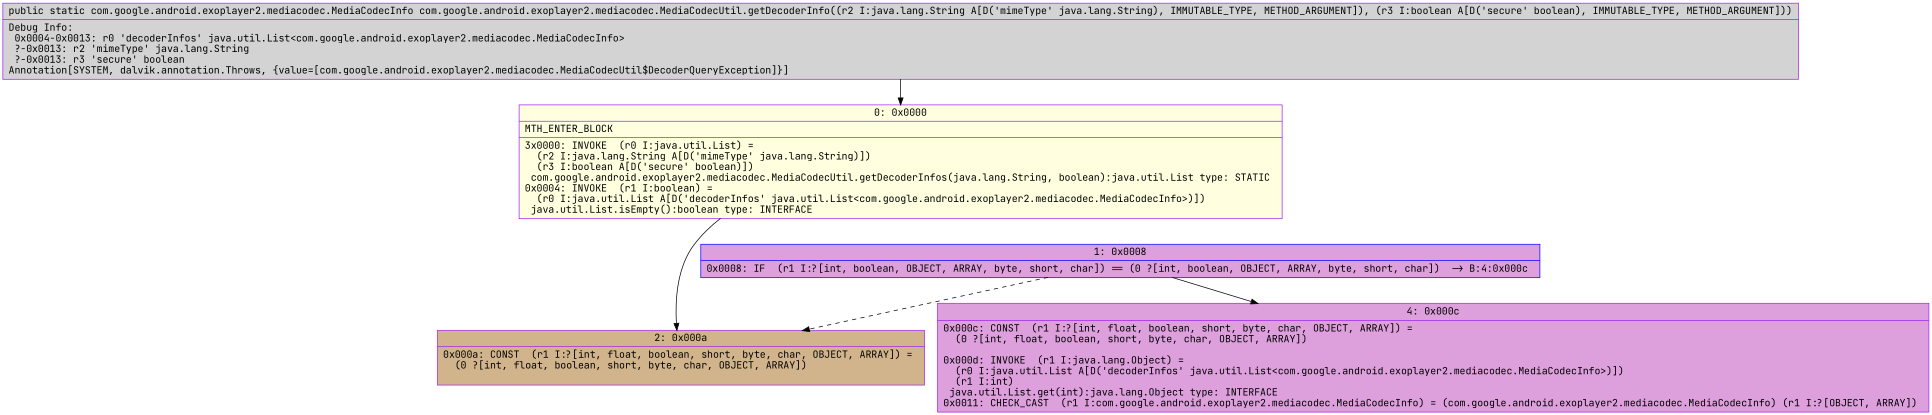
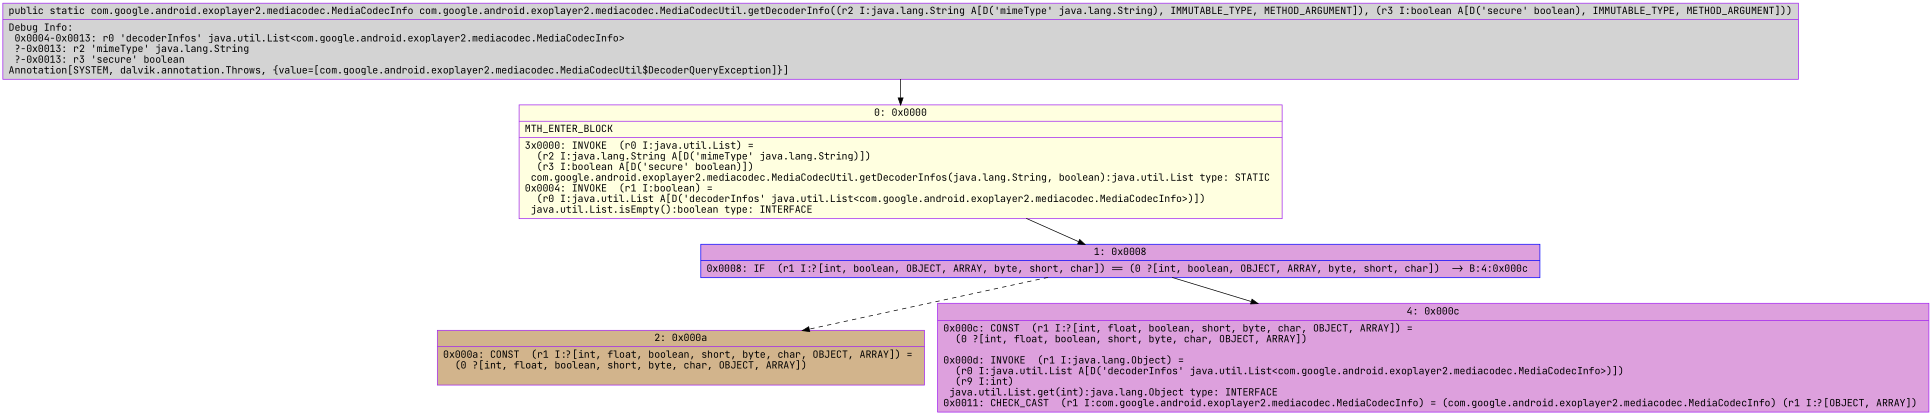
edge "0: 0x0000" -> "2: 0x000a": now "0: 0x0000" -> "1: 0x0008"
node "4: 0x000c": text "(r1 I:int)" -> "(r9 I:int)"
